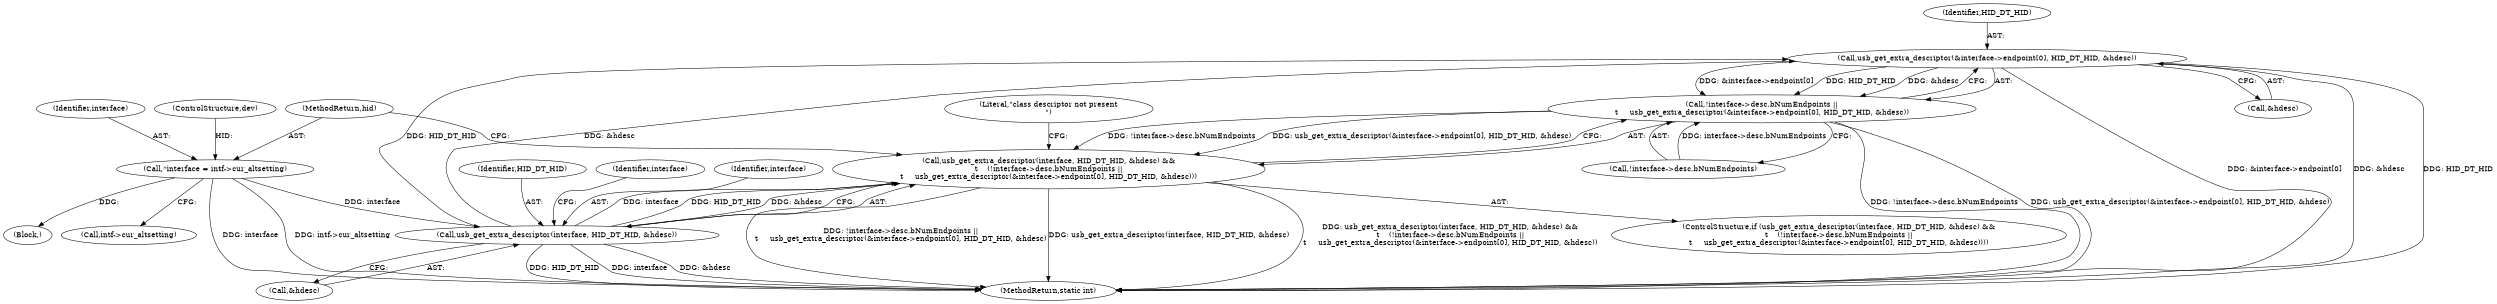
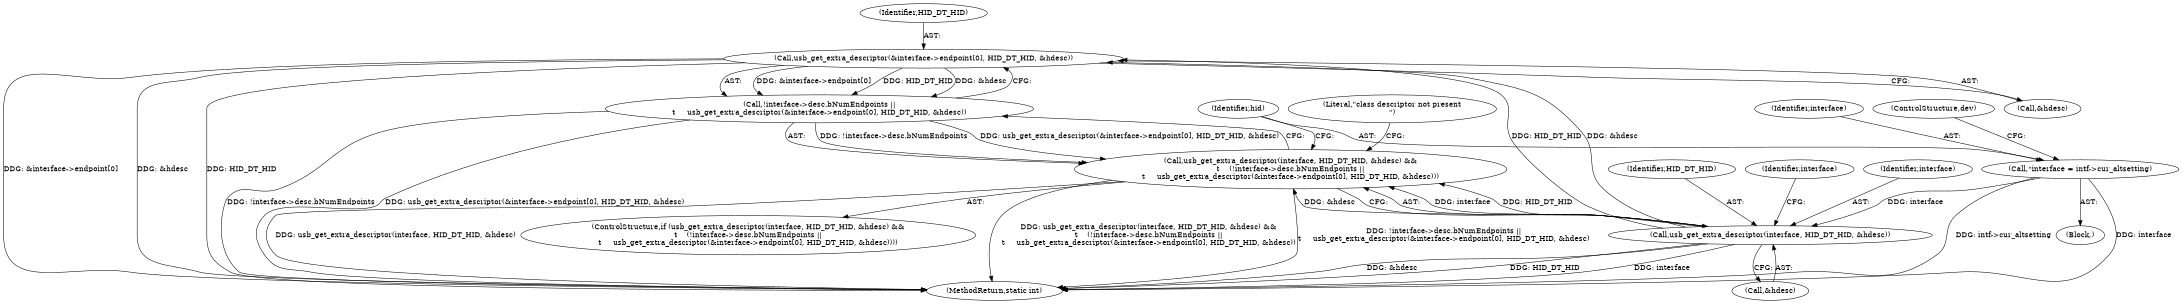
node "(MethodReturn,hid)": label "(MethodReturn,hid)" -> "(Identifier,hid)"
edge "(ControlStructure,dev)" -> "(Call,*interface = intf->cur_altsetting)": label "HID: " -> "CFG: "
node "(Call,!interface->desc.bNumEndpoints)": removed
edge "(Call,*interface = intf->cur_altsetting)" -> "(Block,)": label "DDG: " -> "AST: "
node "(Call,intf->cur_altsetting)": removed
